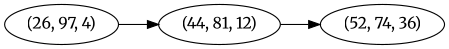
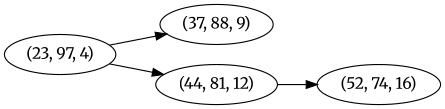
node "(26, 97, 4)": label "(26, 97, 4)" -> "(23, 97, 4)"
node "(37, 88, 9)": added
node "(52, 74, 36)": label "(52, 74, 36)" -> "(52, 74, 16)"
